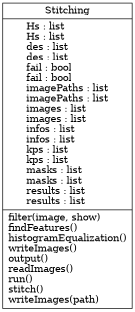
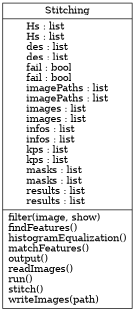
node "Stitching": text "writeImages()" -> "matchFeatures()"
